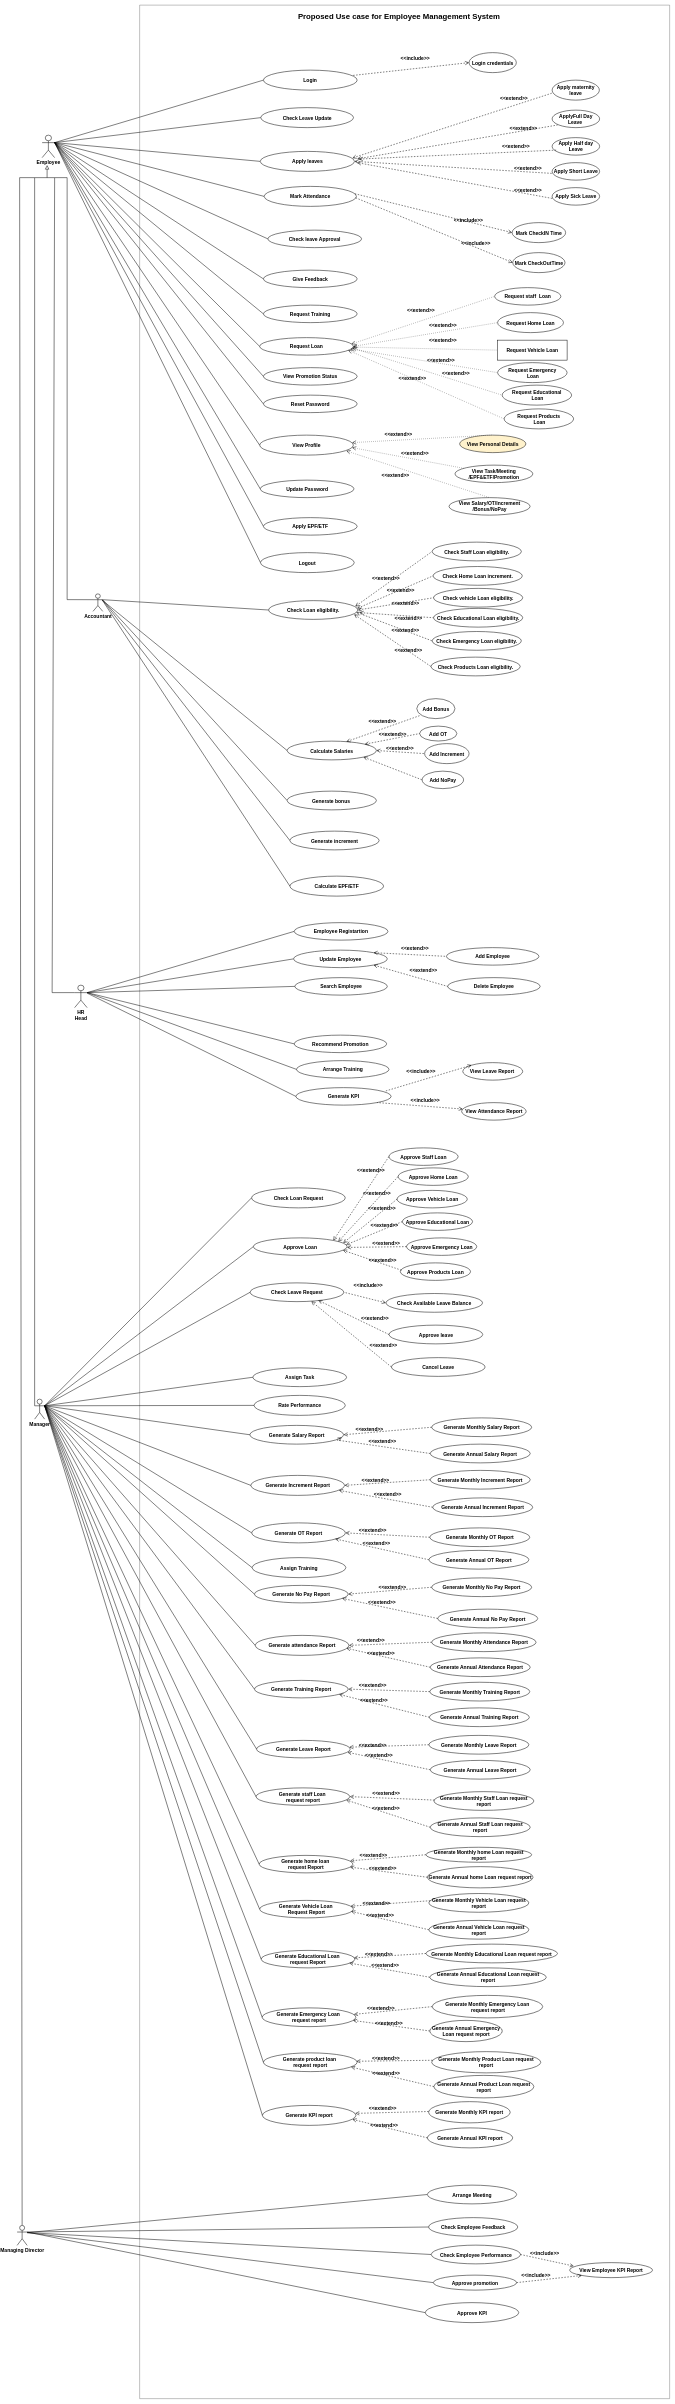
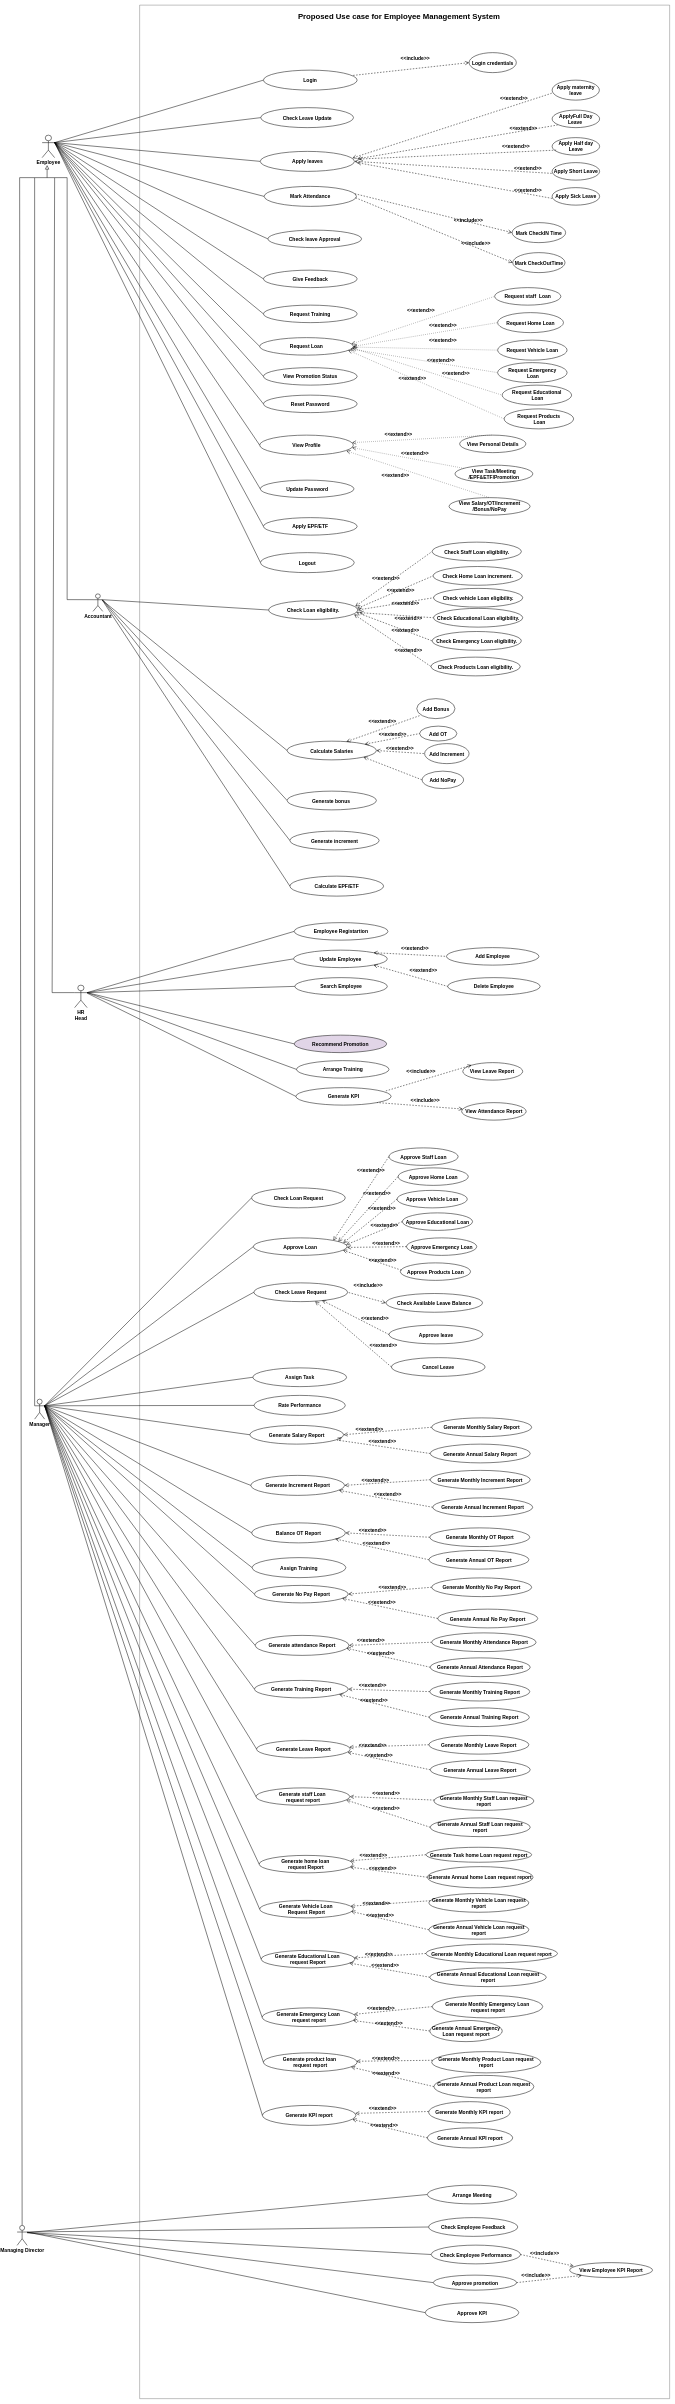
node "Request Vehicle Loan": shape rectangle -> ellipse
node "View Personal Details": fillcolor #fff2cc -> #ffffff
node "Recommend Promotion": fillcolor #ffffff -> #e1d5e7
node "Check Leave Request": moved (297, 1292) -> (301, 1292)
node "Generate OT Report": label "Generate OT Report" -> "Balance OT Report"
node "Generate Monthly home Loan request report": label "Generate Monthly home Loan request report" -> "Generate Task home Loan request report"
